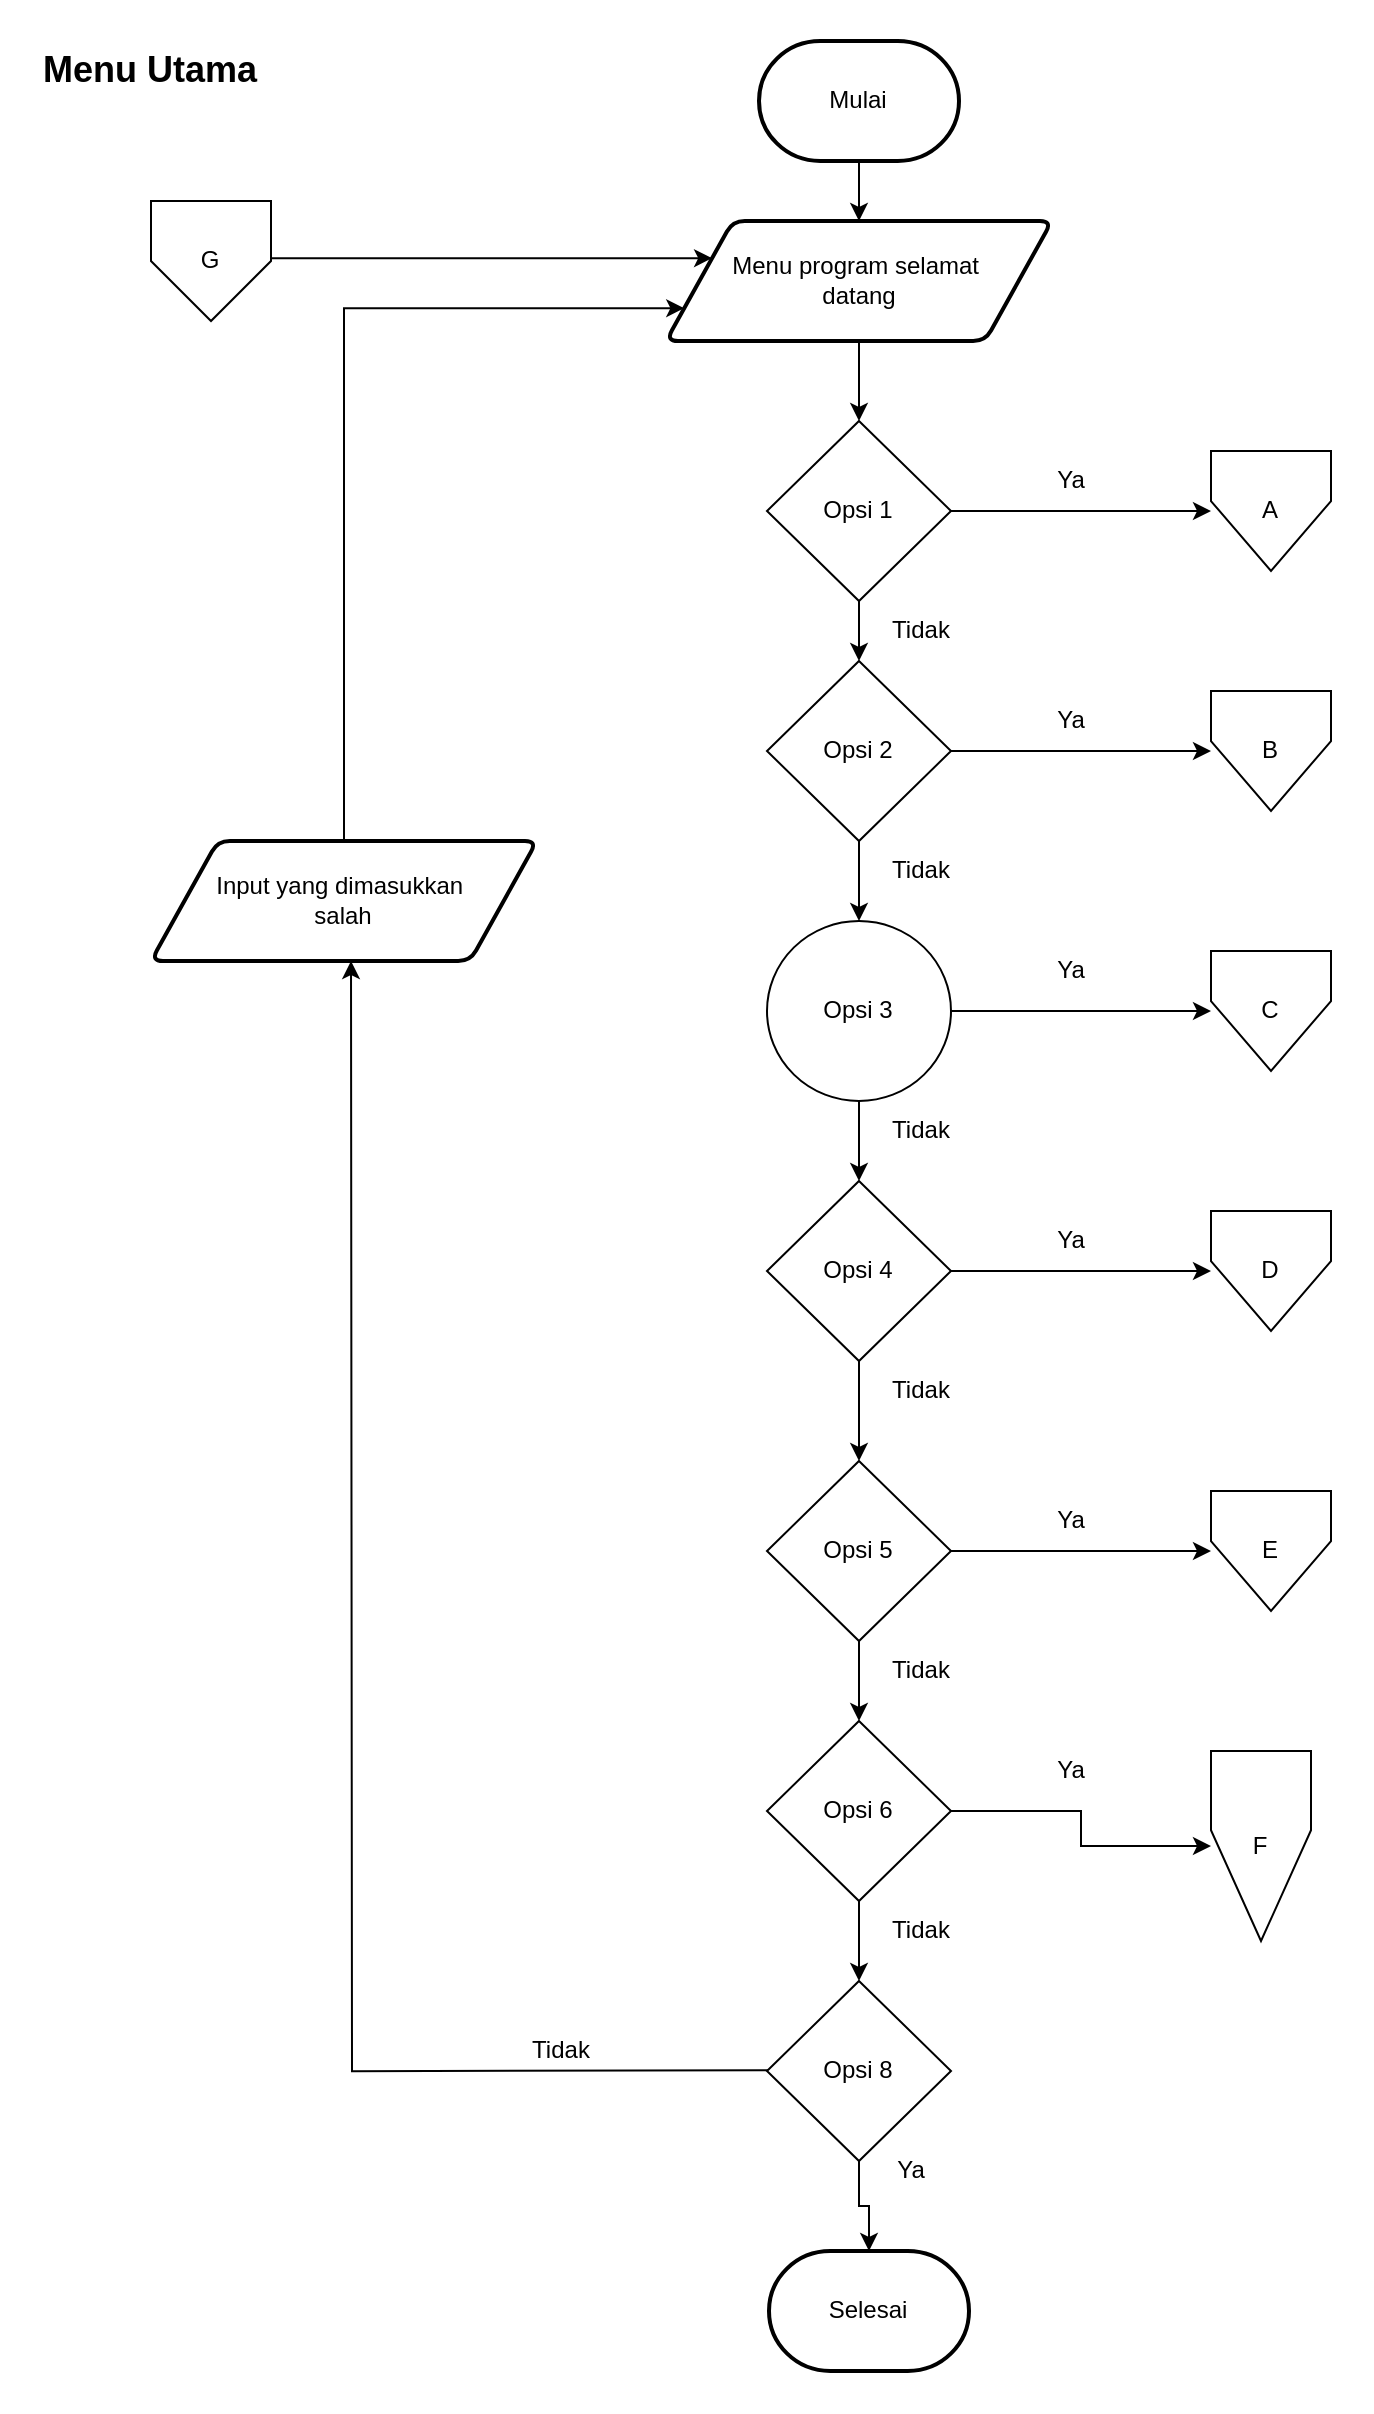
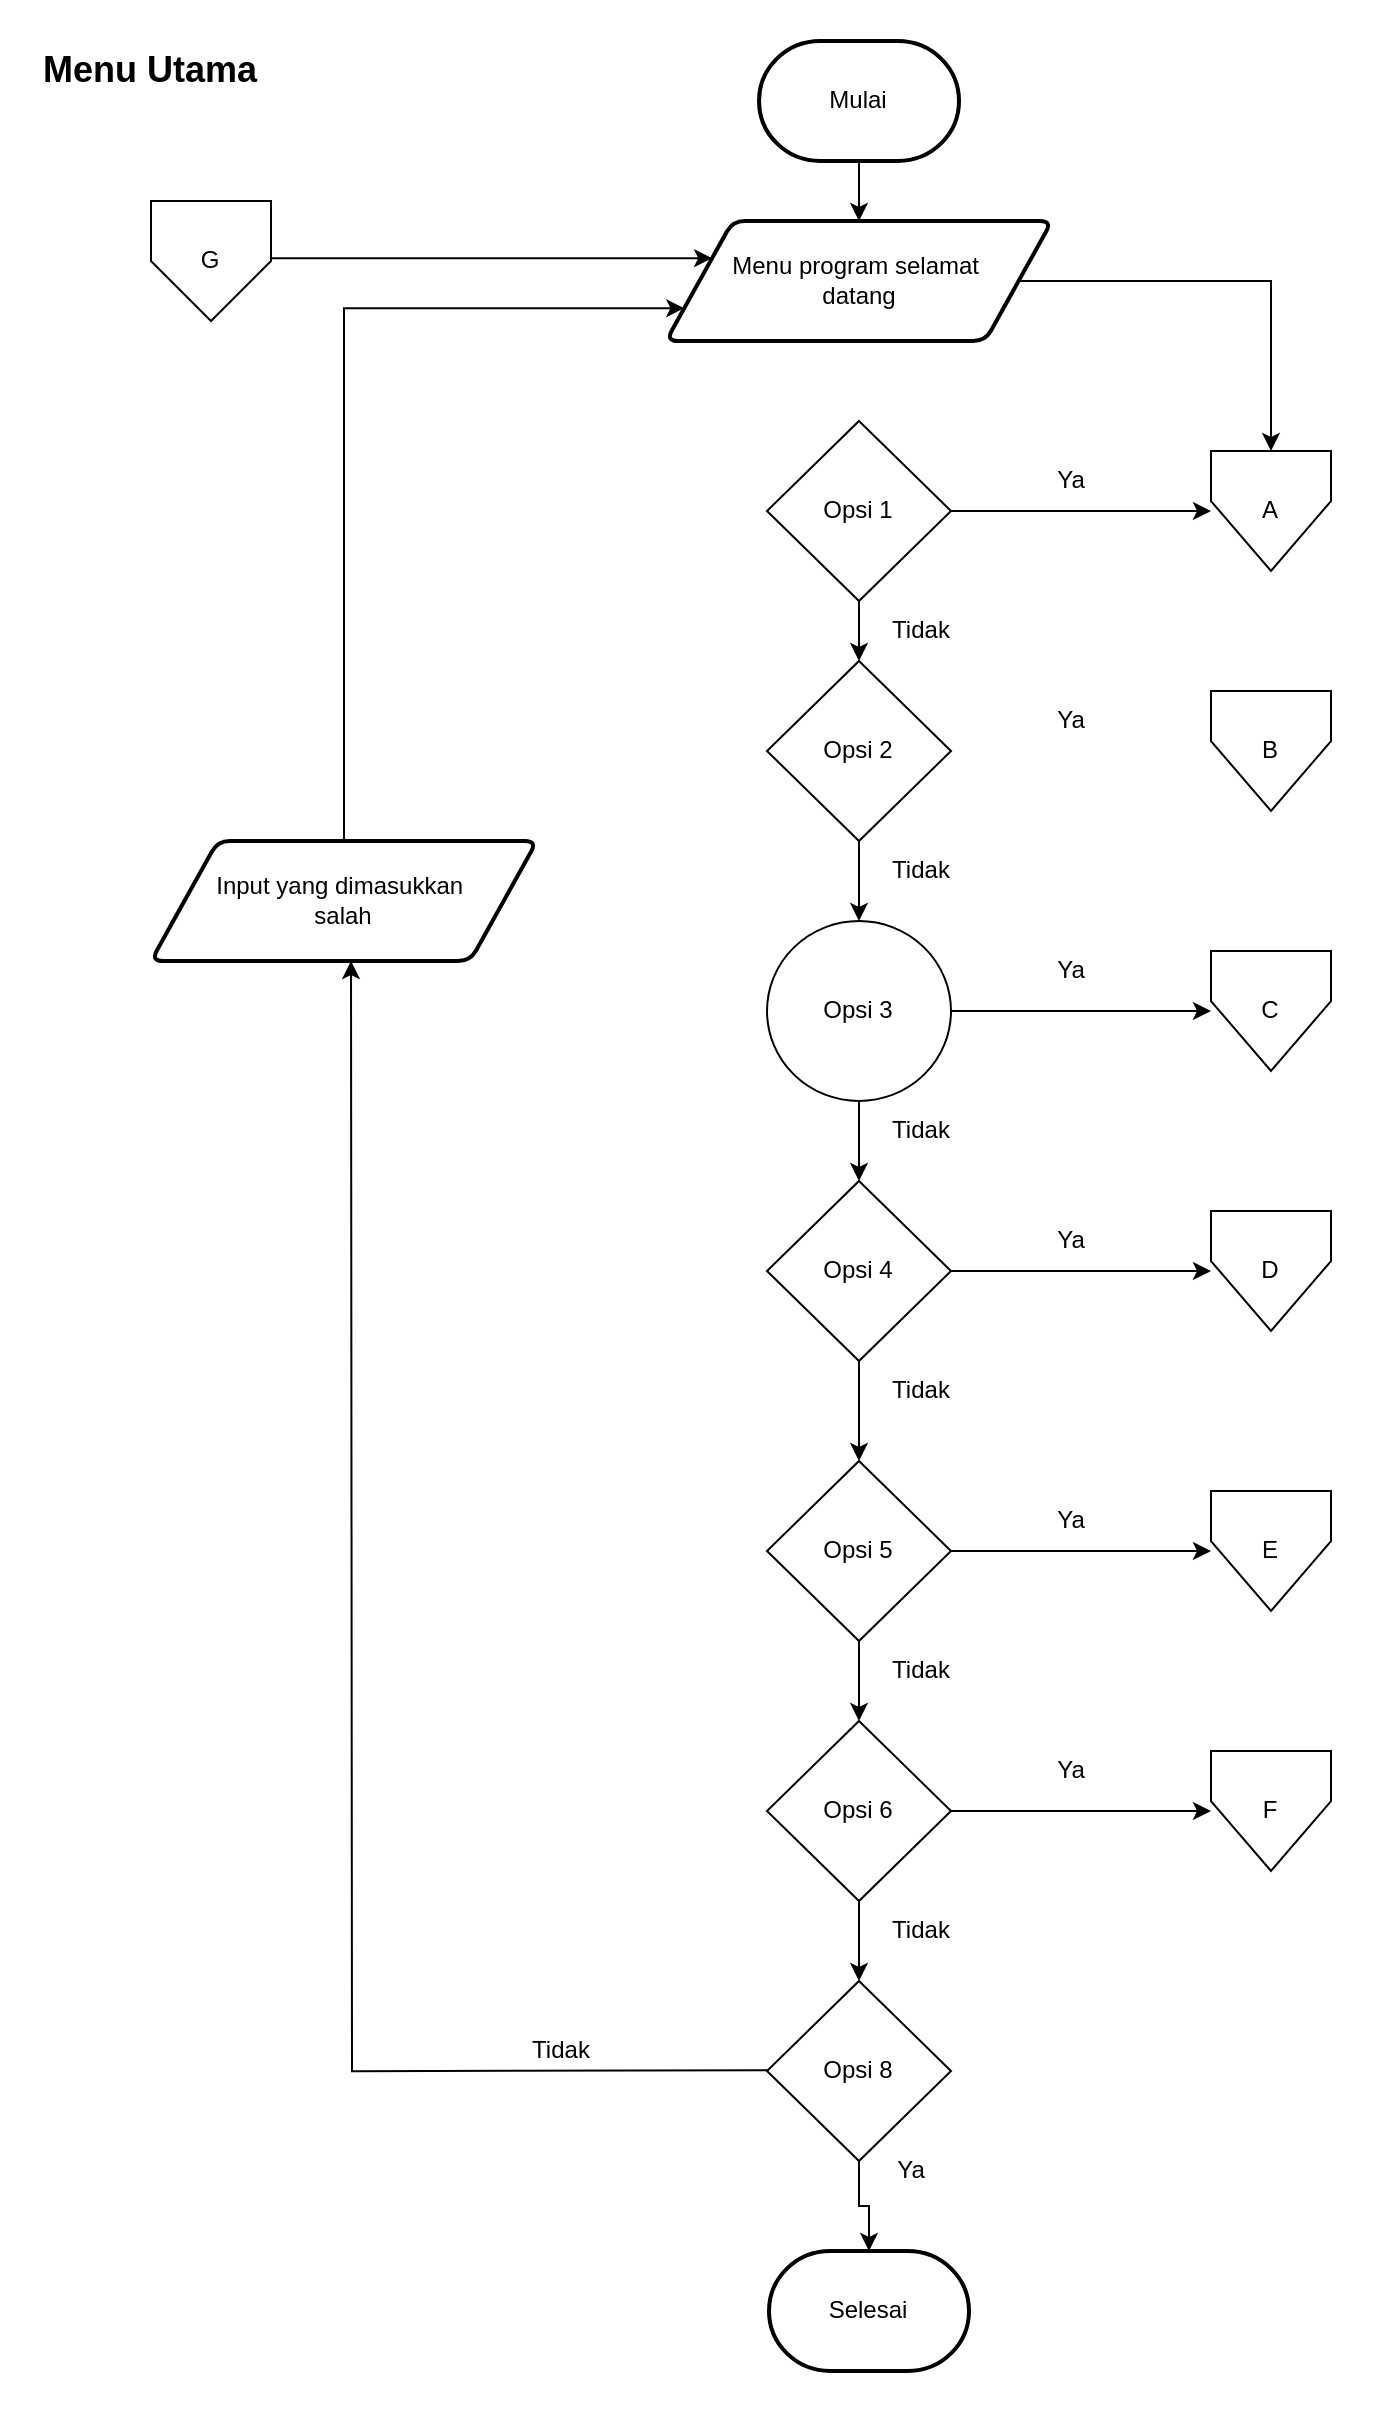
edge "Menu program selamat datang" -> "Opsi 1": now "Menu program selamat datang" -> "A"
edge "Opsi 2" -> "B": removed
node "F": size 100x190 -> 120x120
